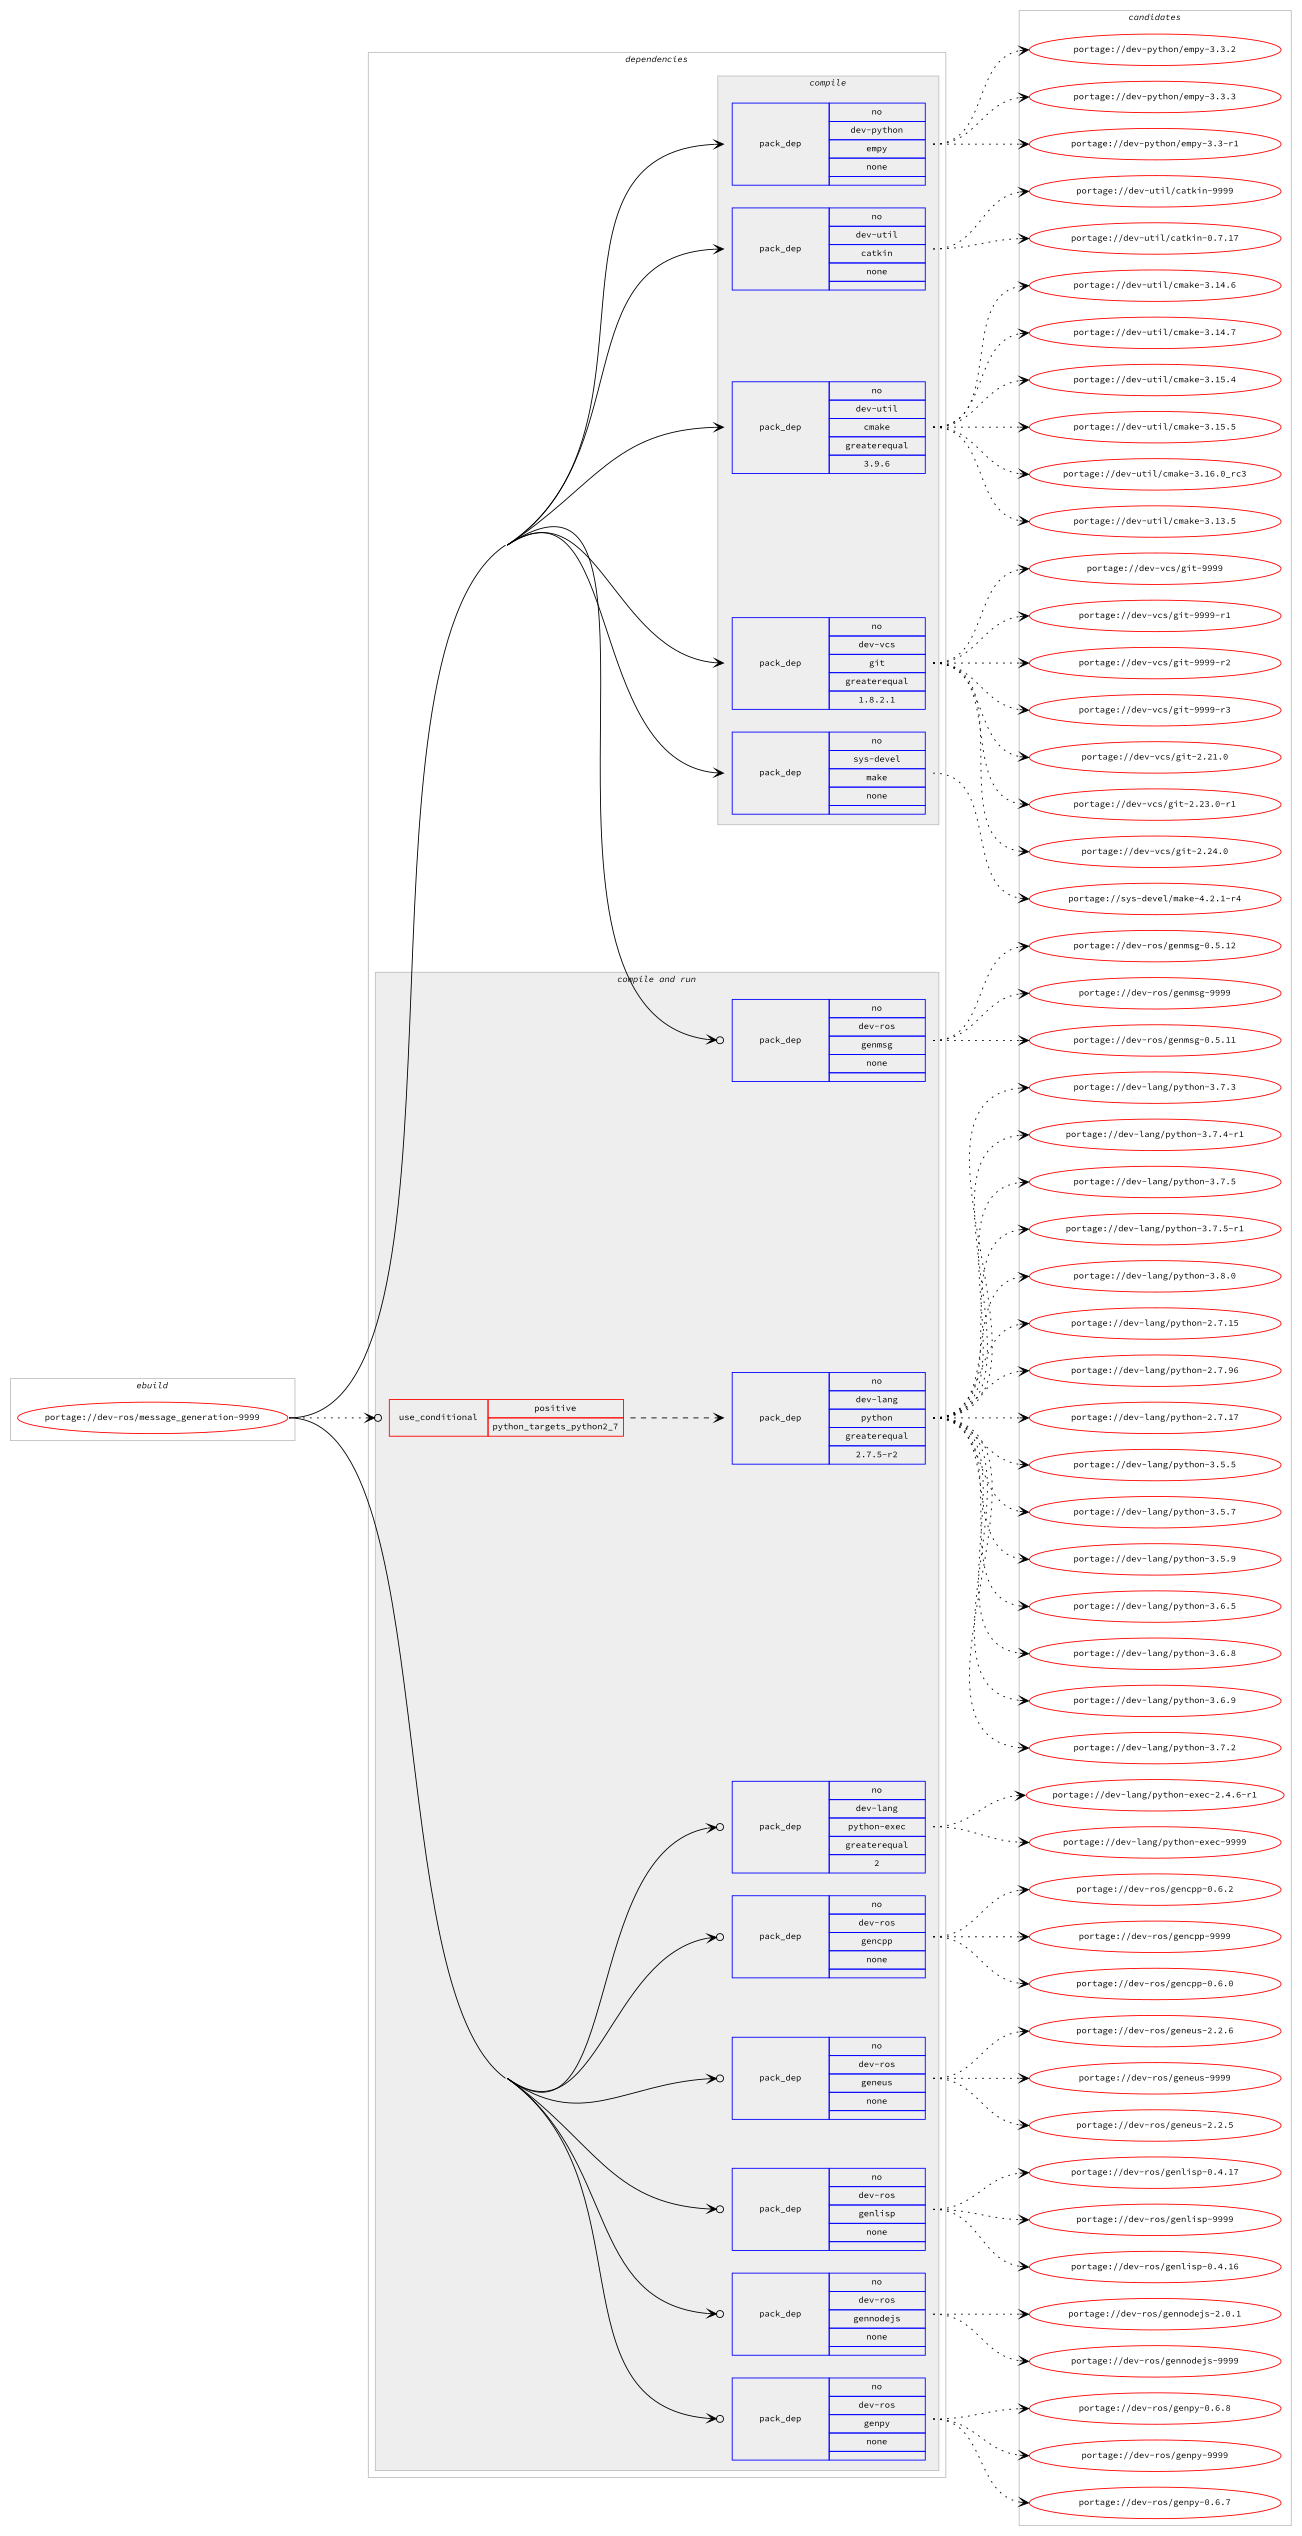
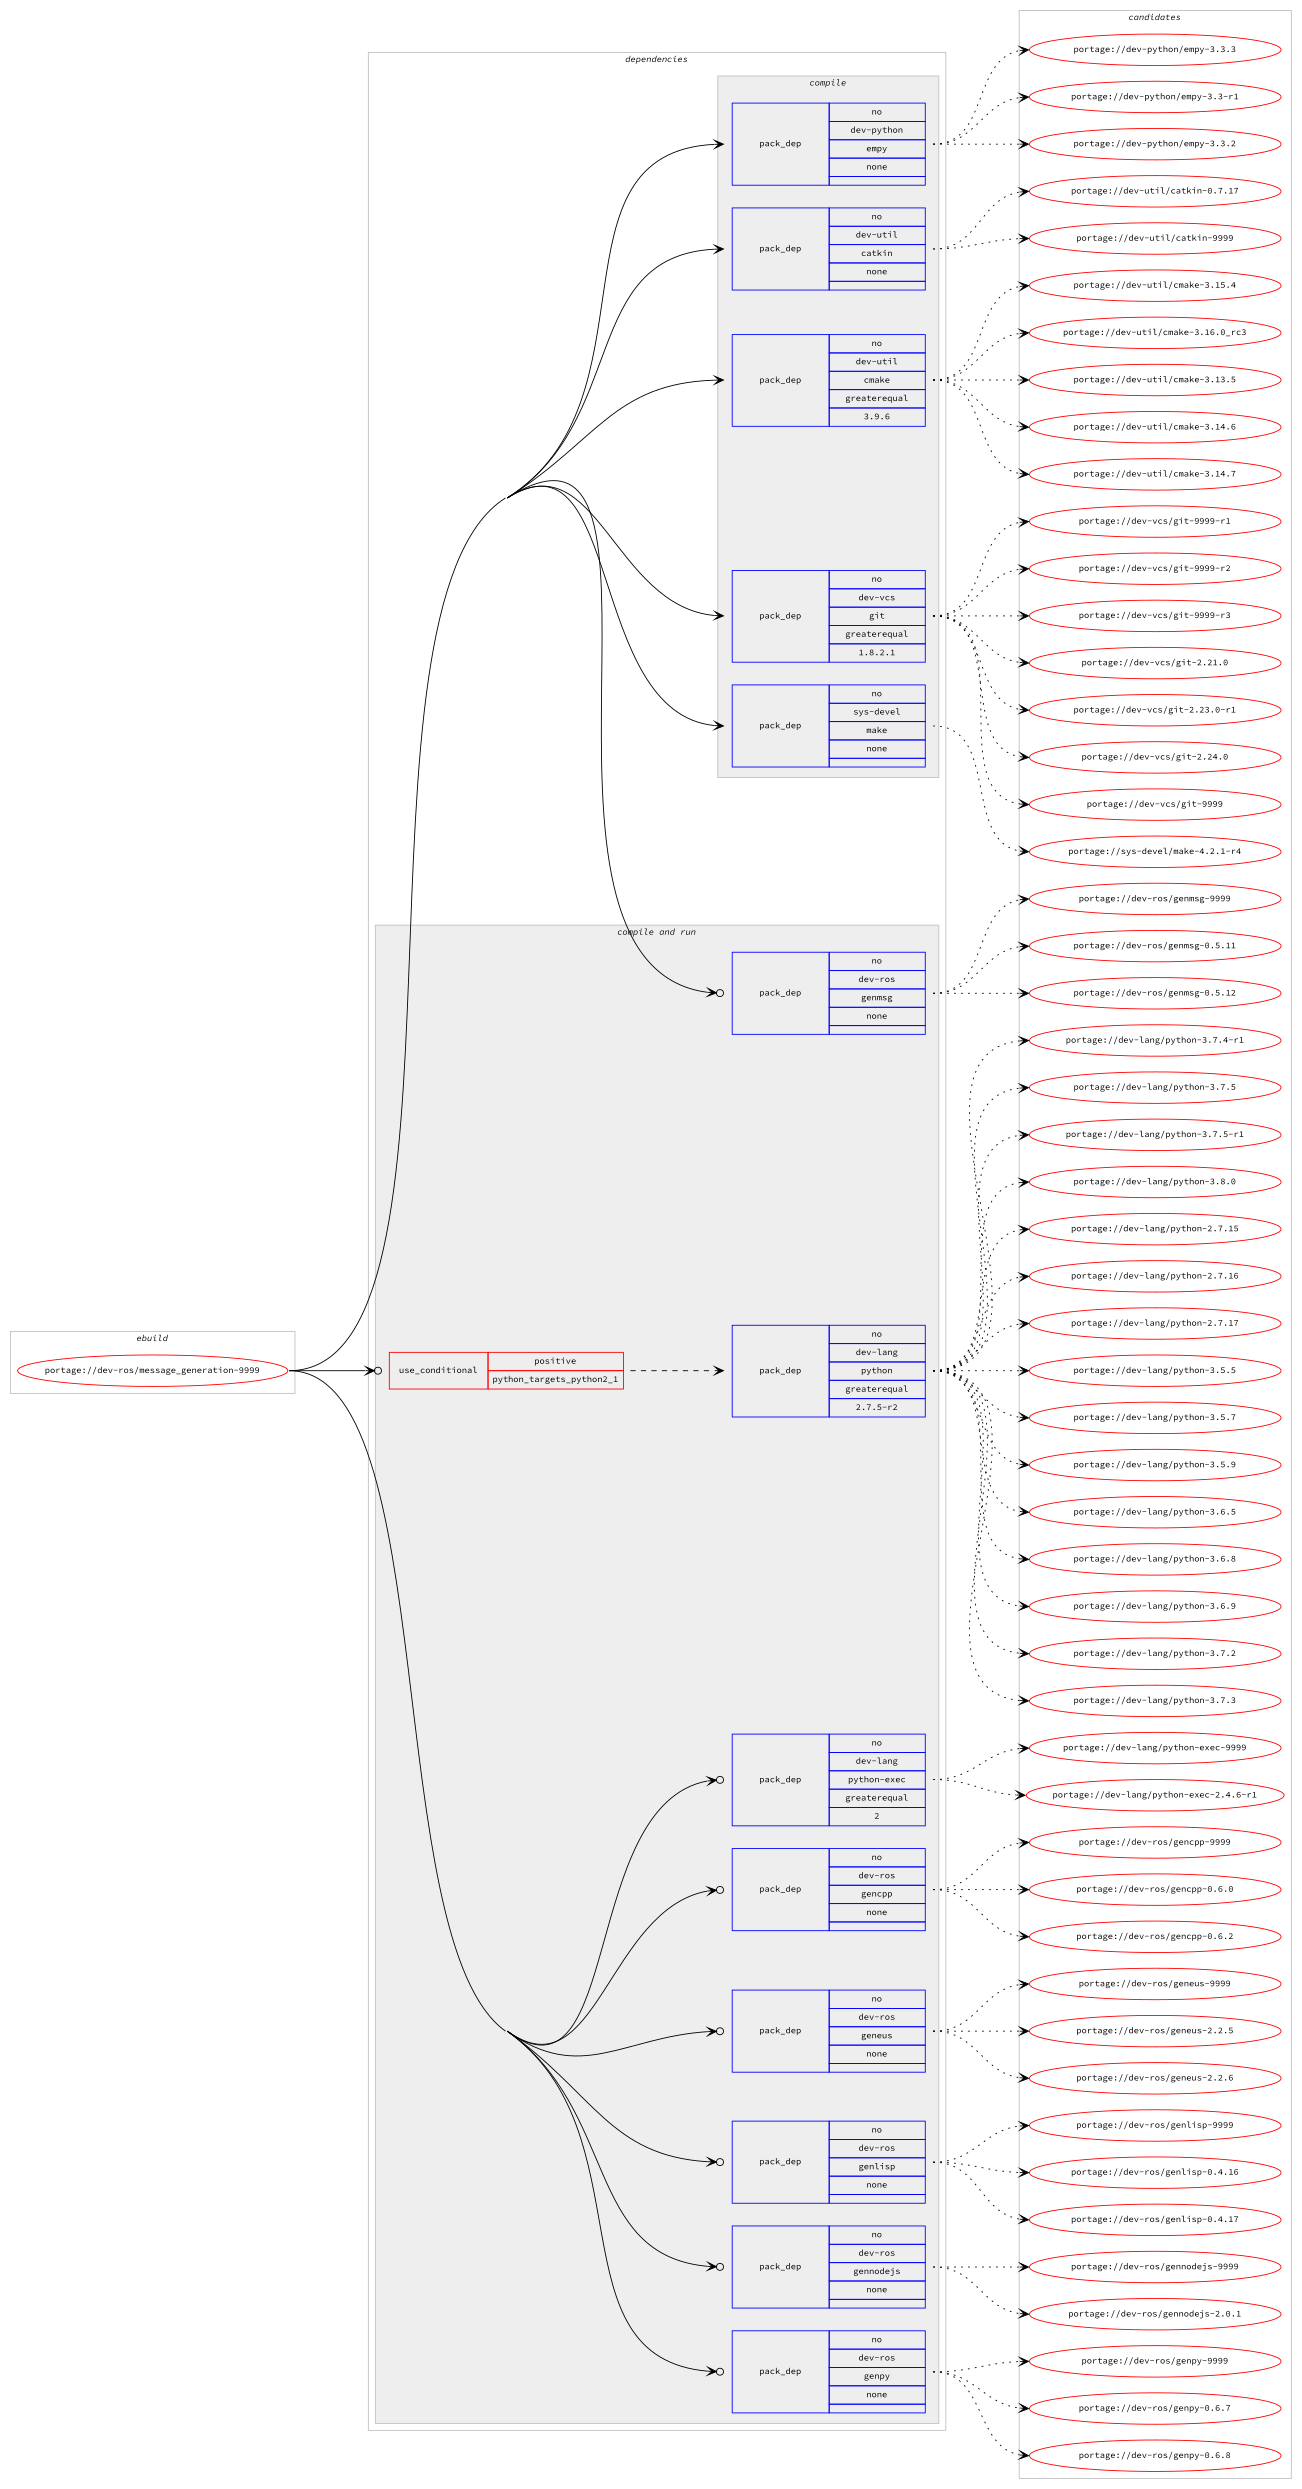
node "portage://dev-util/cmake-3.15.5": removed
node "portage://dev-lang/python-2.7.96": label "portage://dev-lang/python-2.7.96" -> "portage://dev-lang/python-2.7.16"
edge "portage://dev-ros/message_generation-9999" -> "use_conditional": style dotted -> solid
node "use_conditional": text "python_targets_python2_7" -> "python_targets_python2_1"
